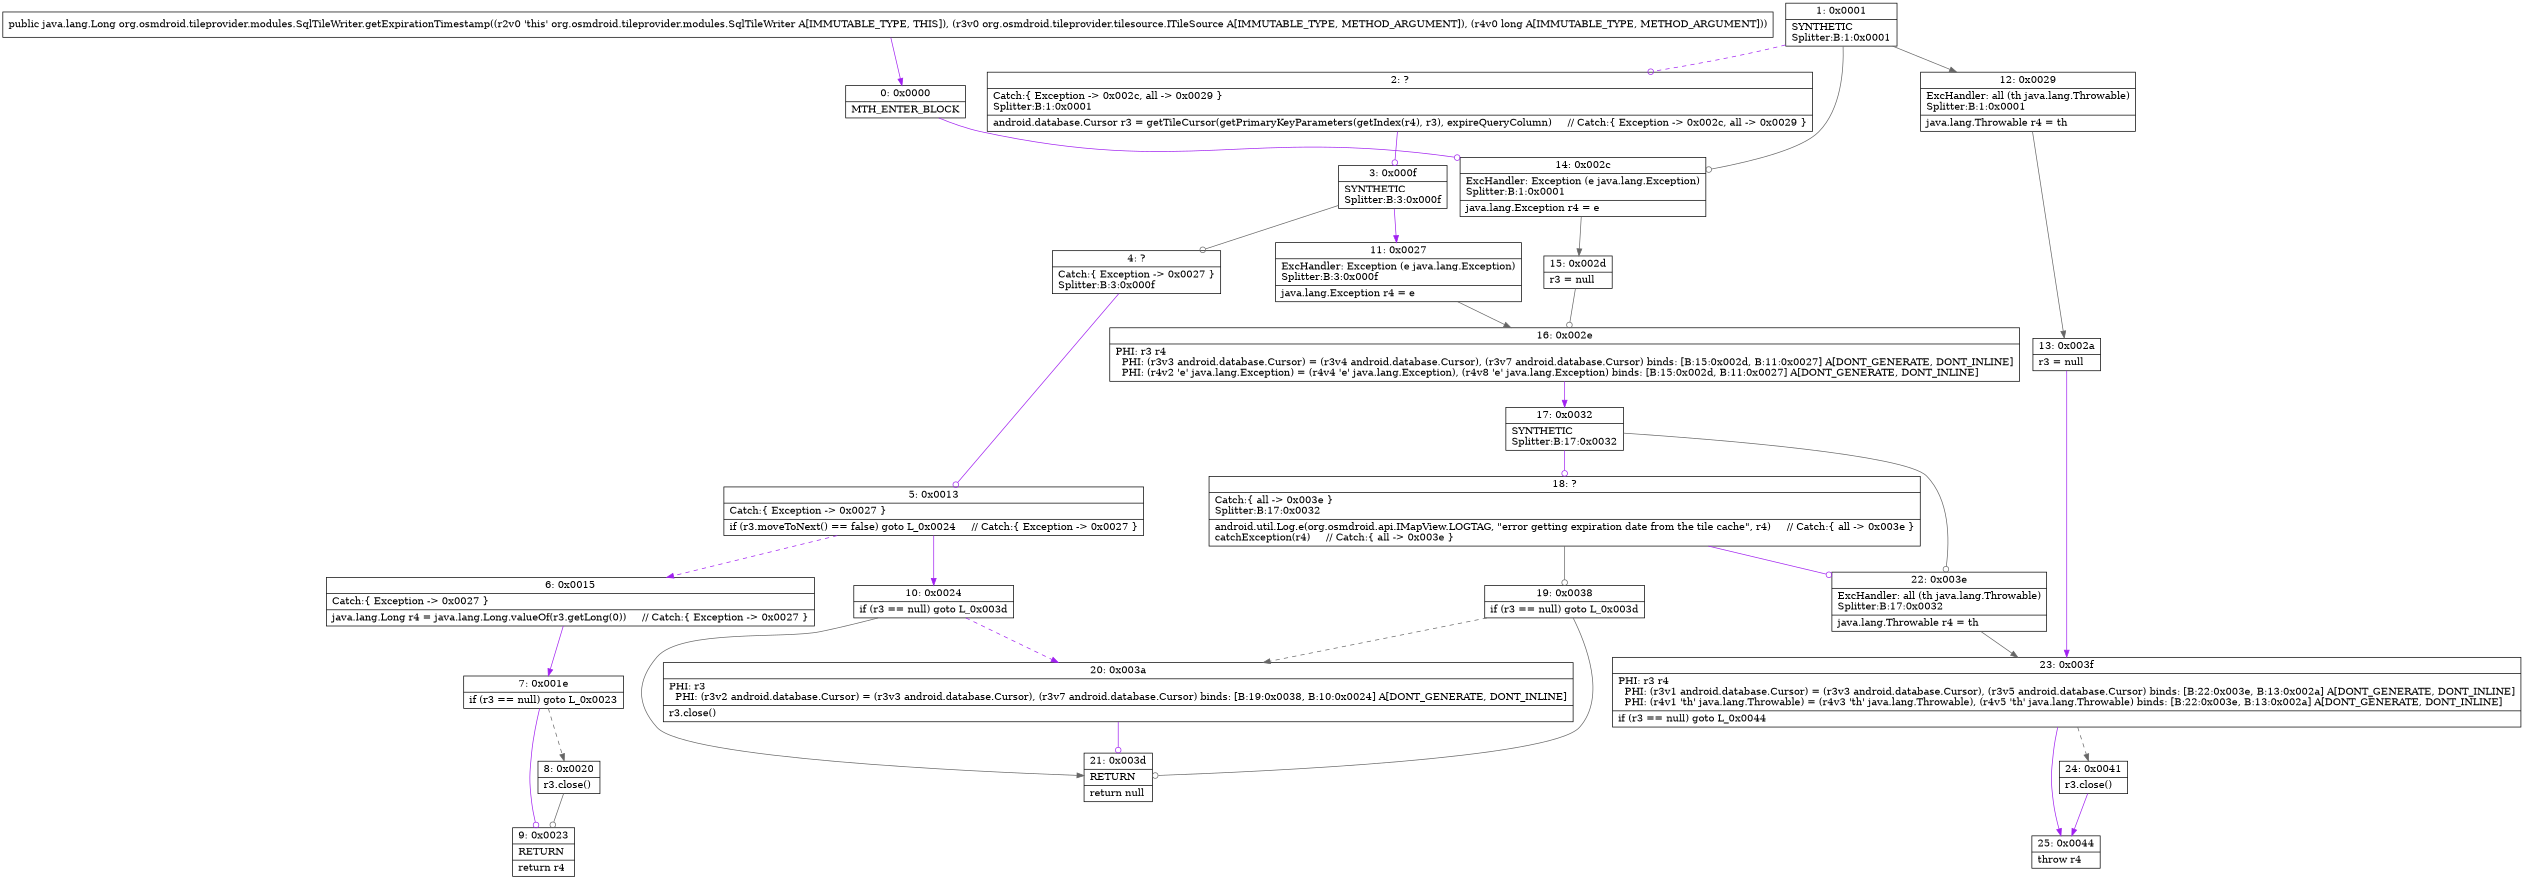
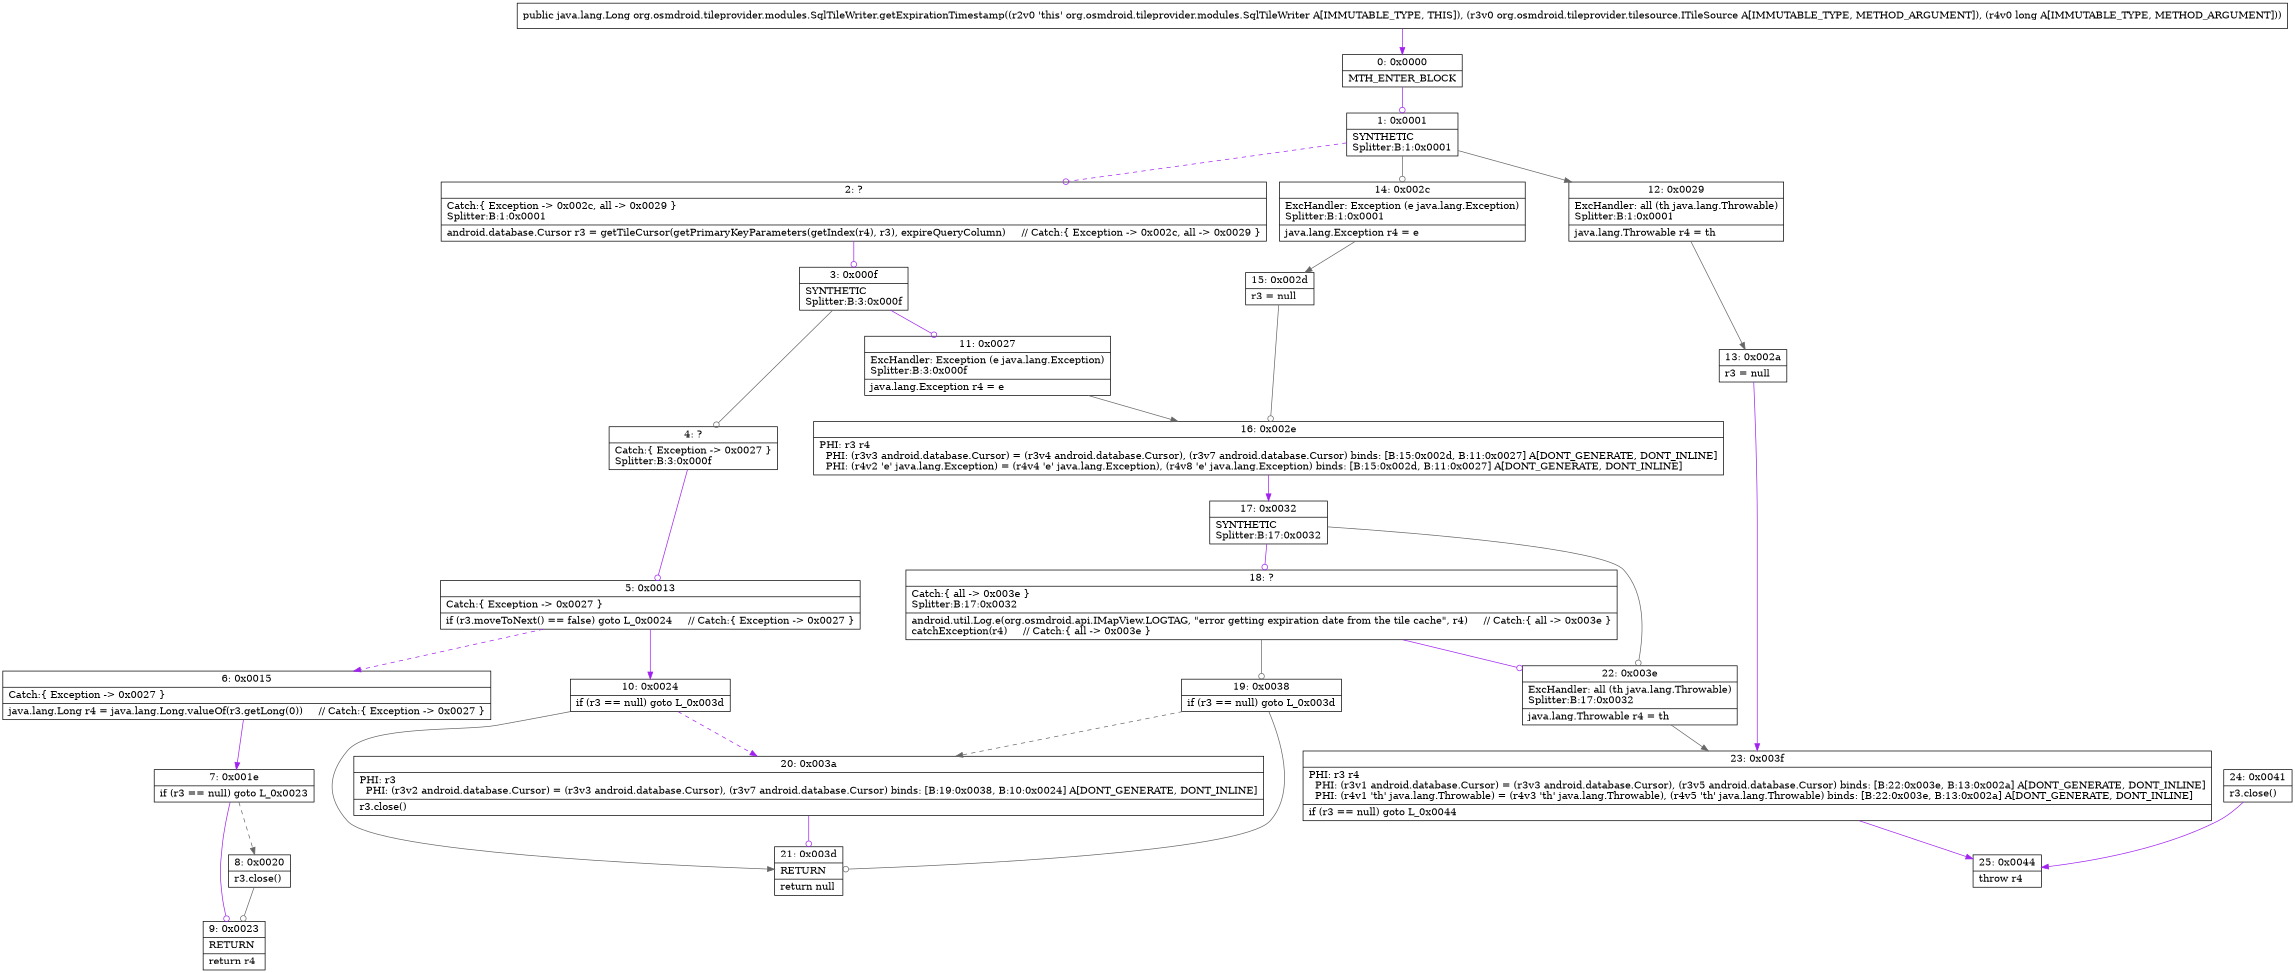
edge "0: 0x0000" -> "14: 0x002c": now "0: 0x0000" -> "1: 0x0001"
edge "3: 0x000f" -> "11: 0x0027": arrowhead normal -> odot
edge "23: 0x003f" -> "24: 0x0041": removed
